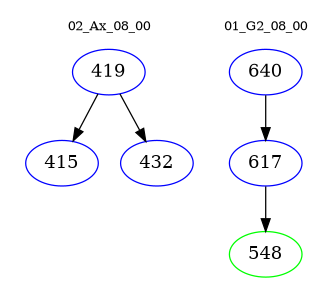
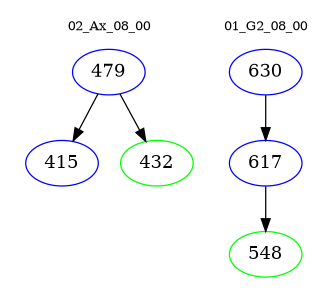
node "419": label "419" -> "479"
node "640": label "640" -> "630"
node "432": color blue -> green
